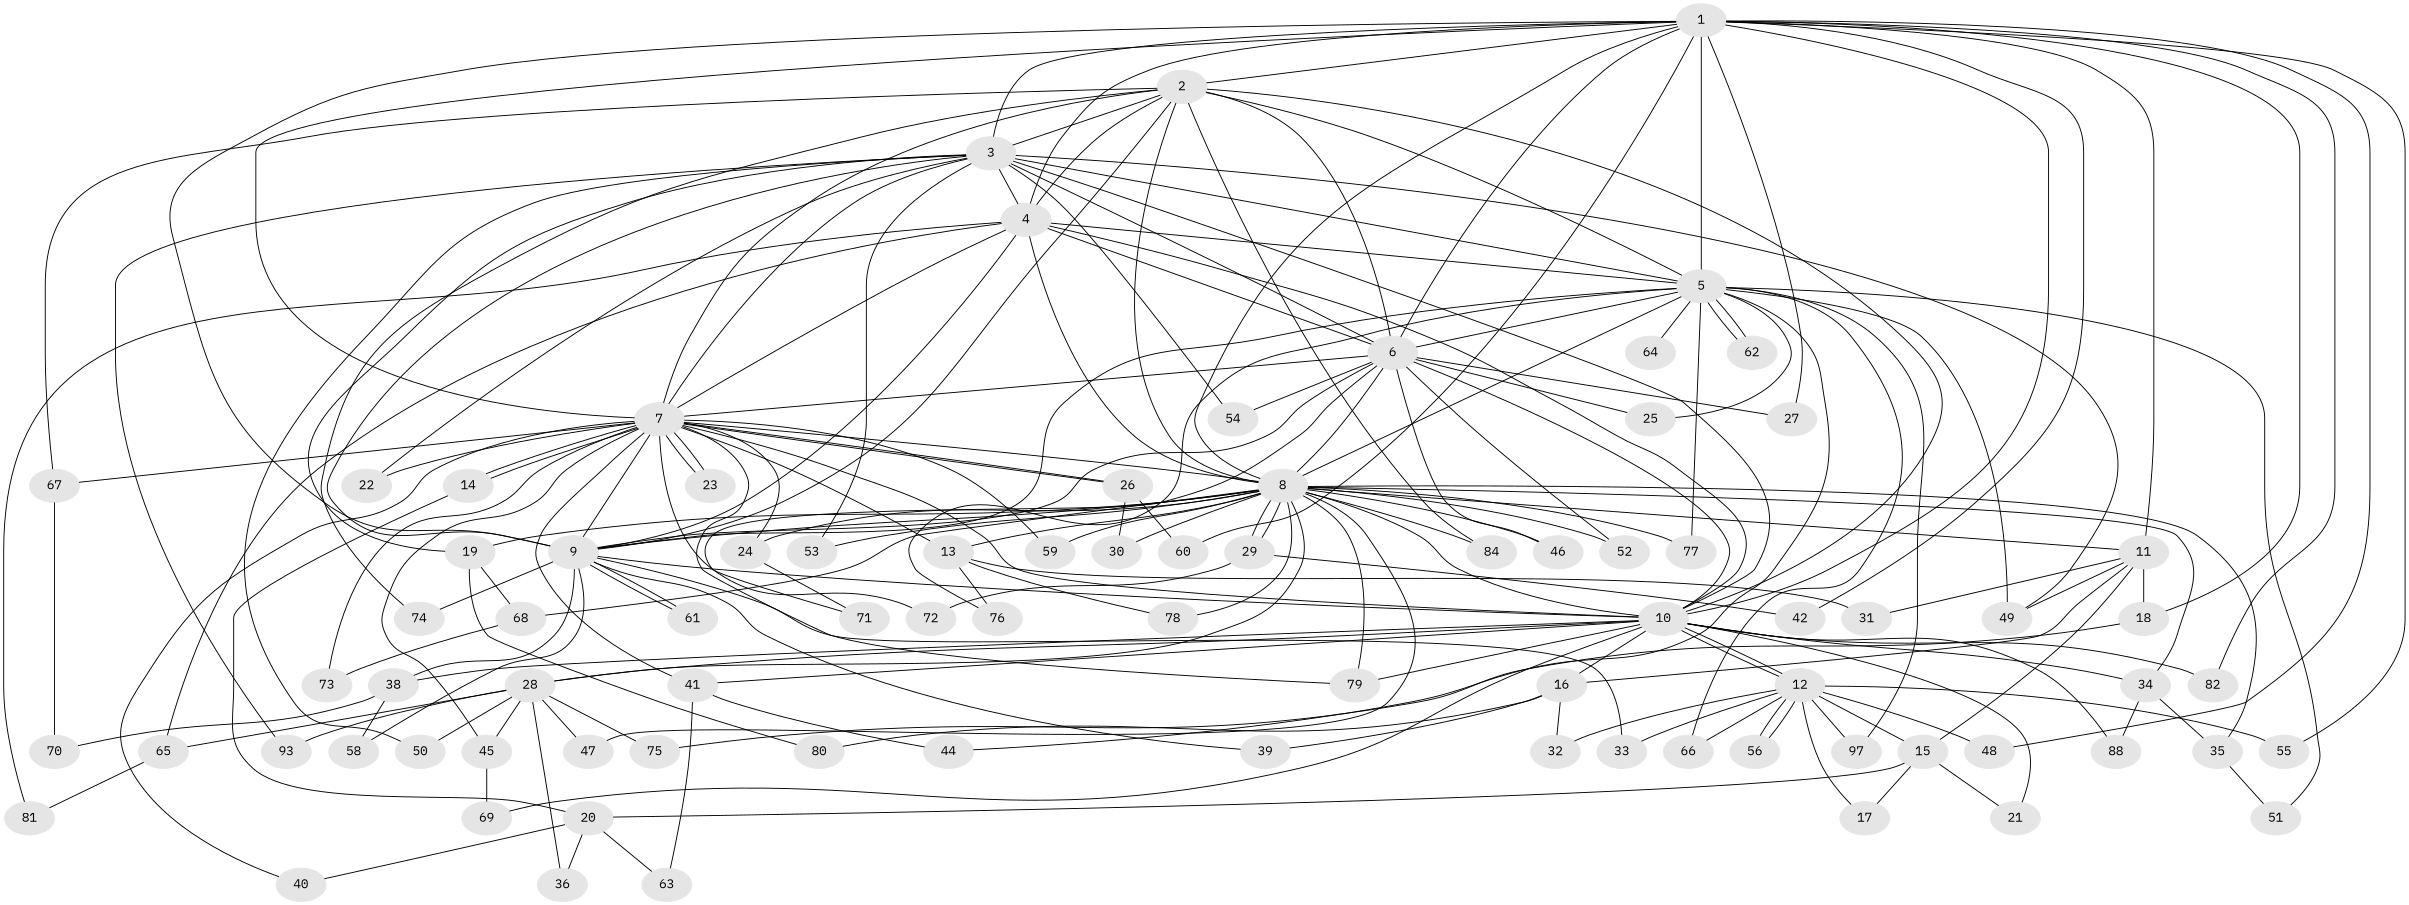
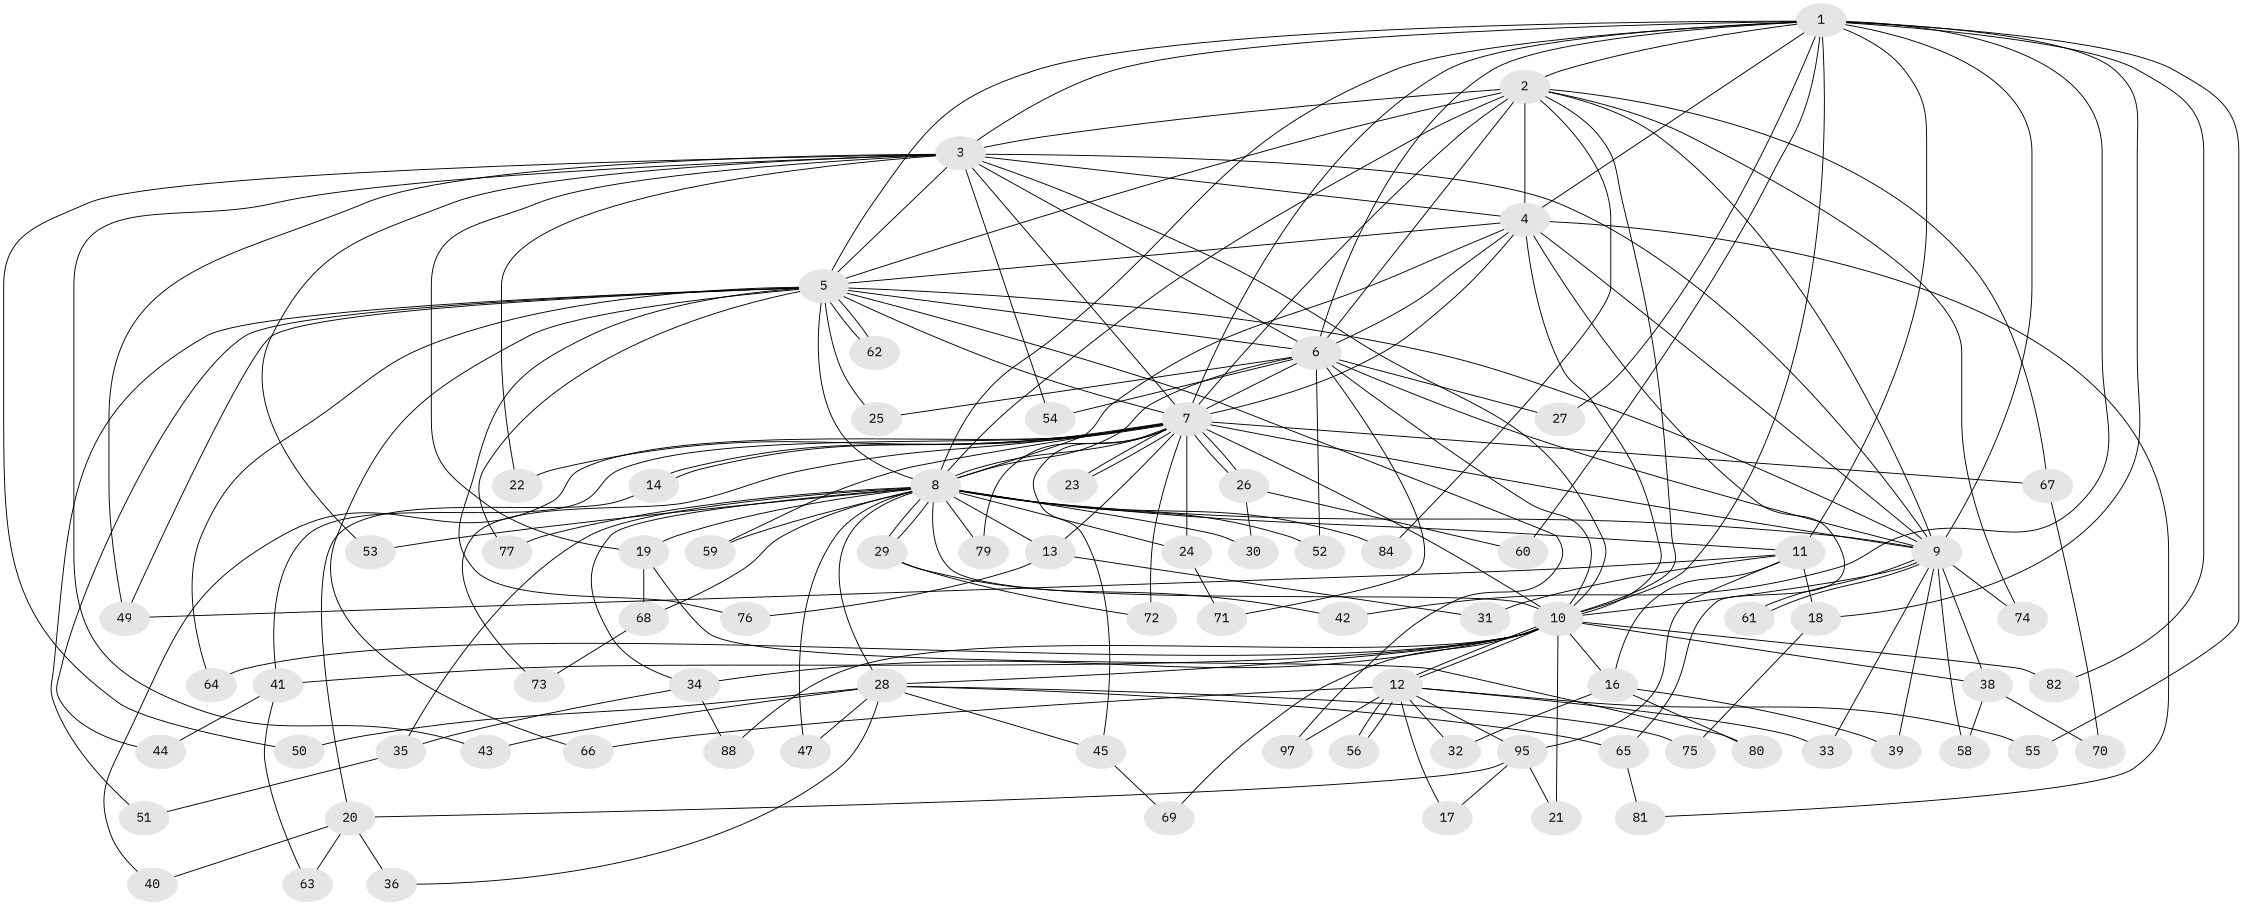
edge "5" -- "7": added
node "46": removed
node "78": removed
edge "10" -- "79": now "10" -- "64"
node "93": label "93" -> "43"
node "15": label "15" -> "95"
node "48": removed
